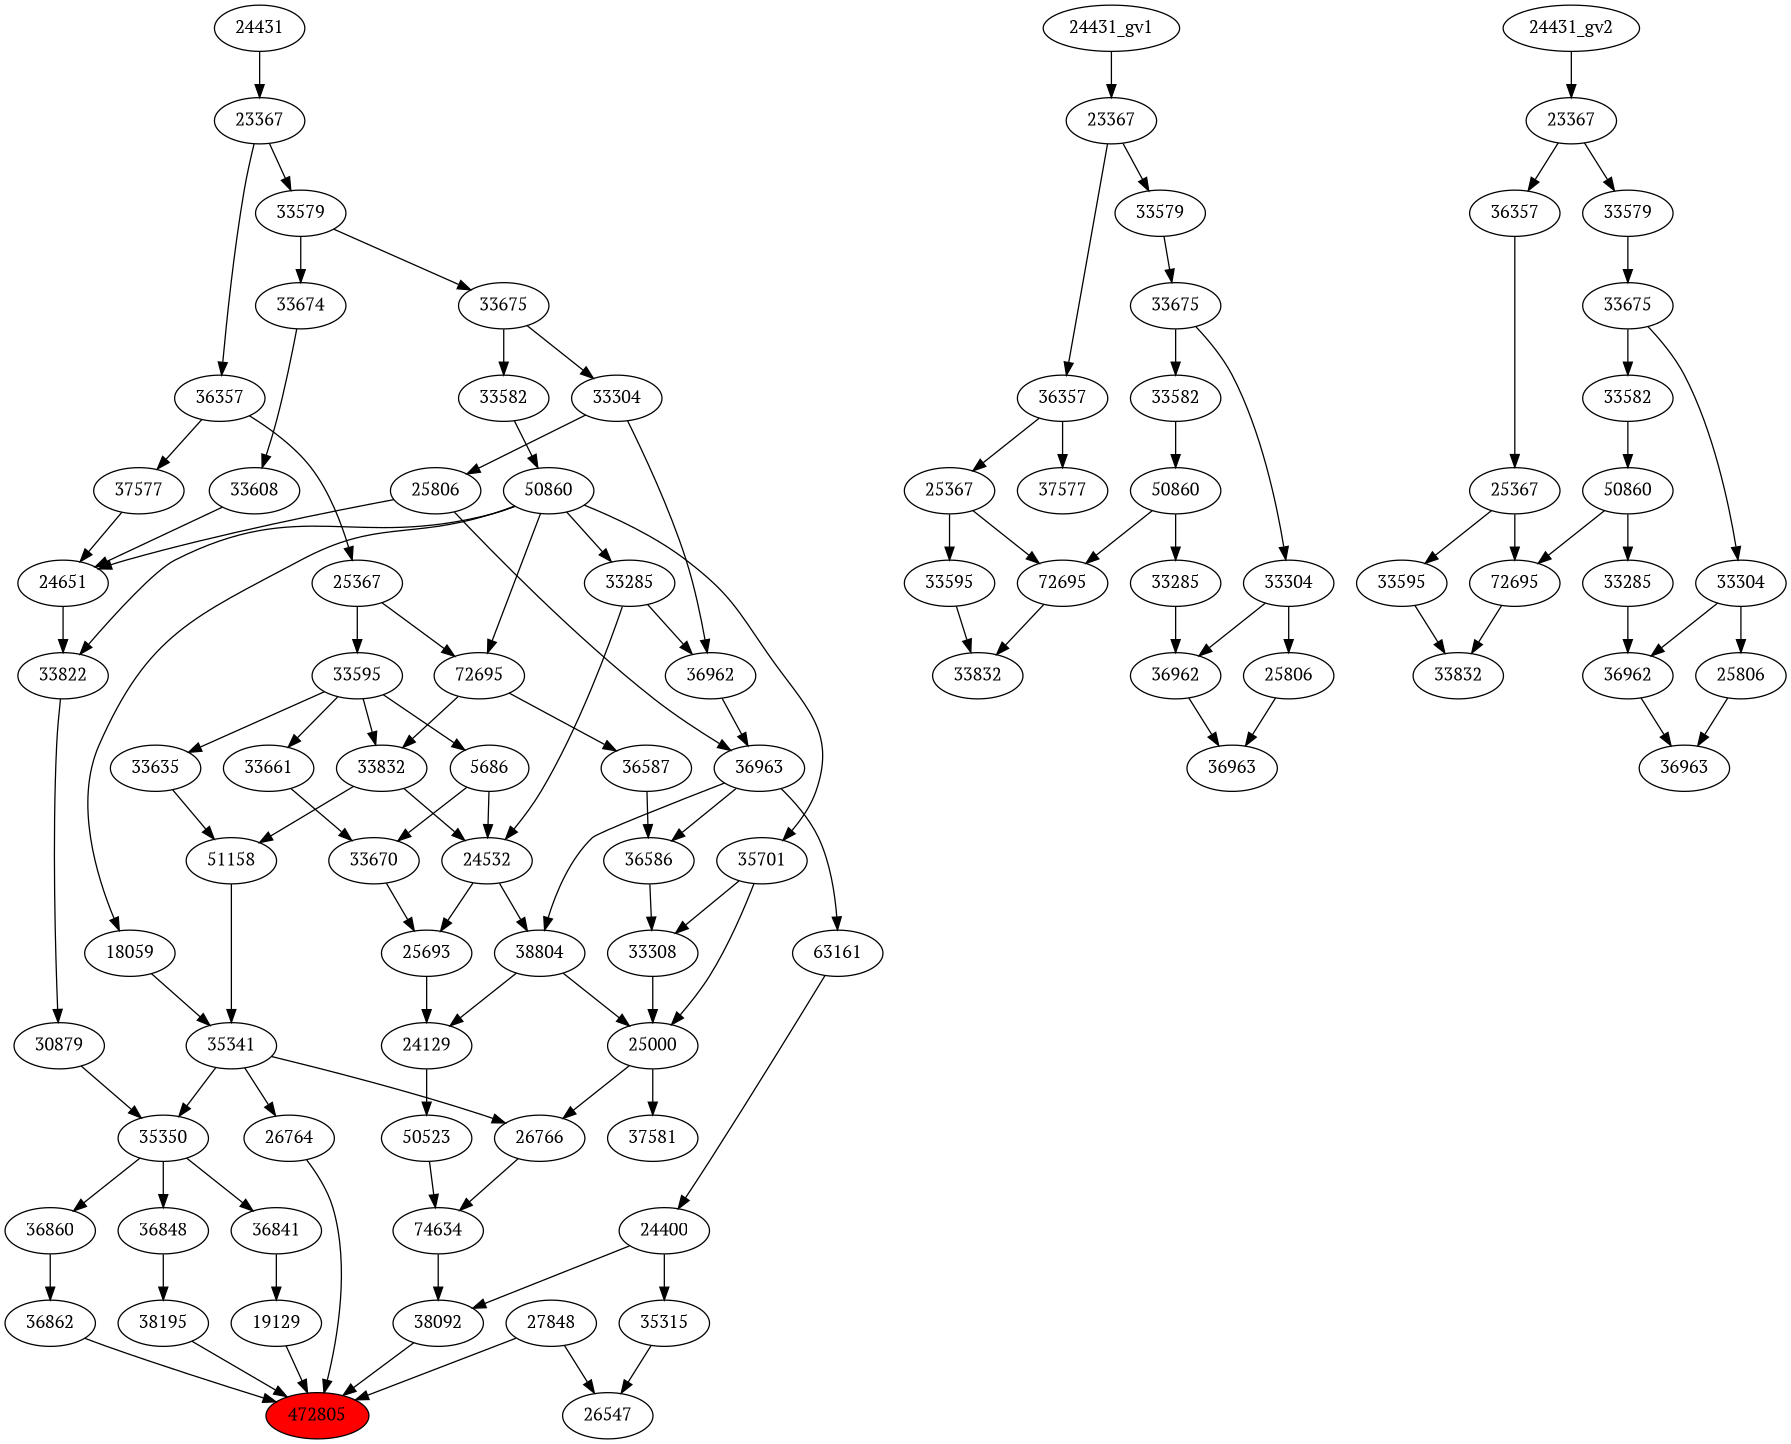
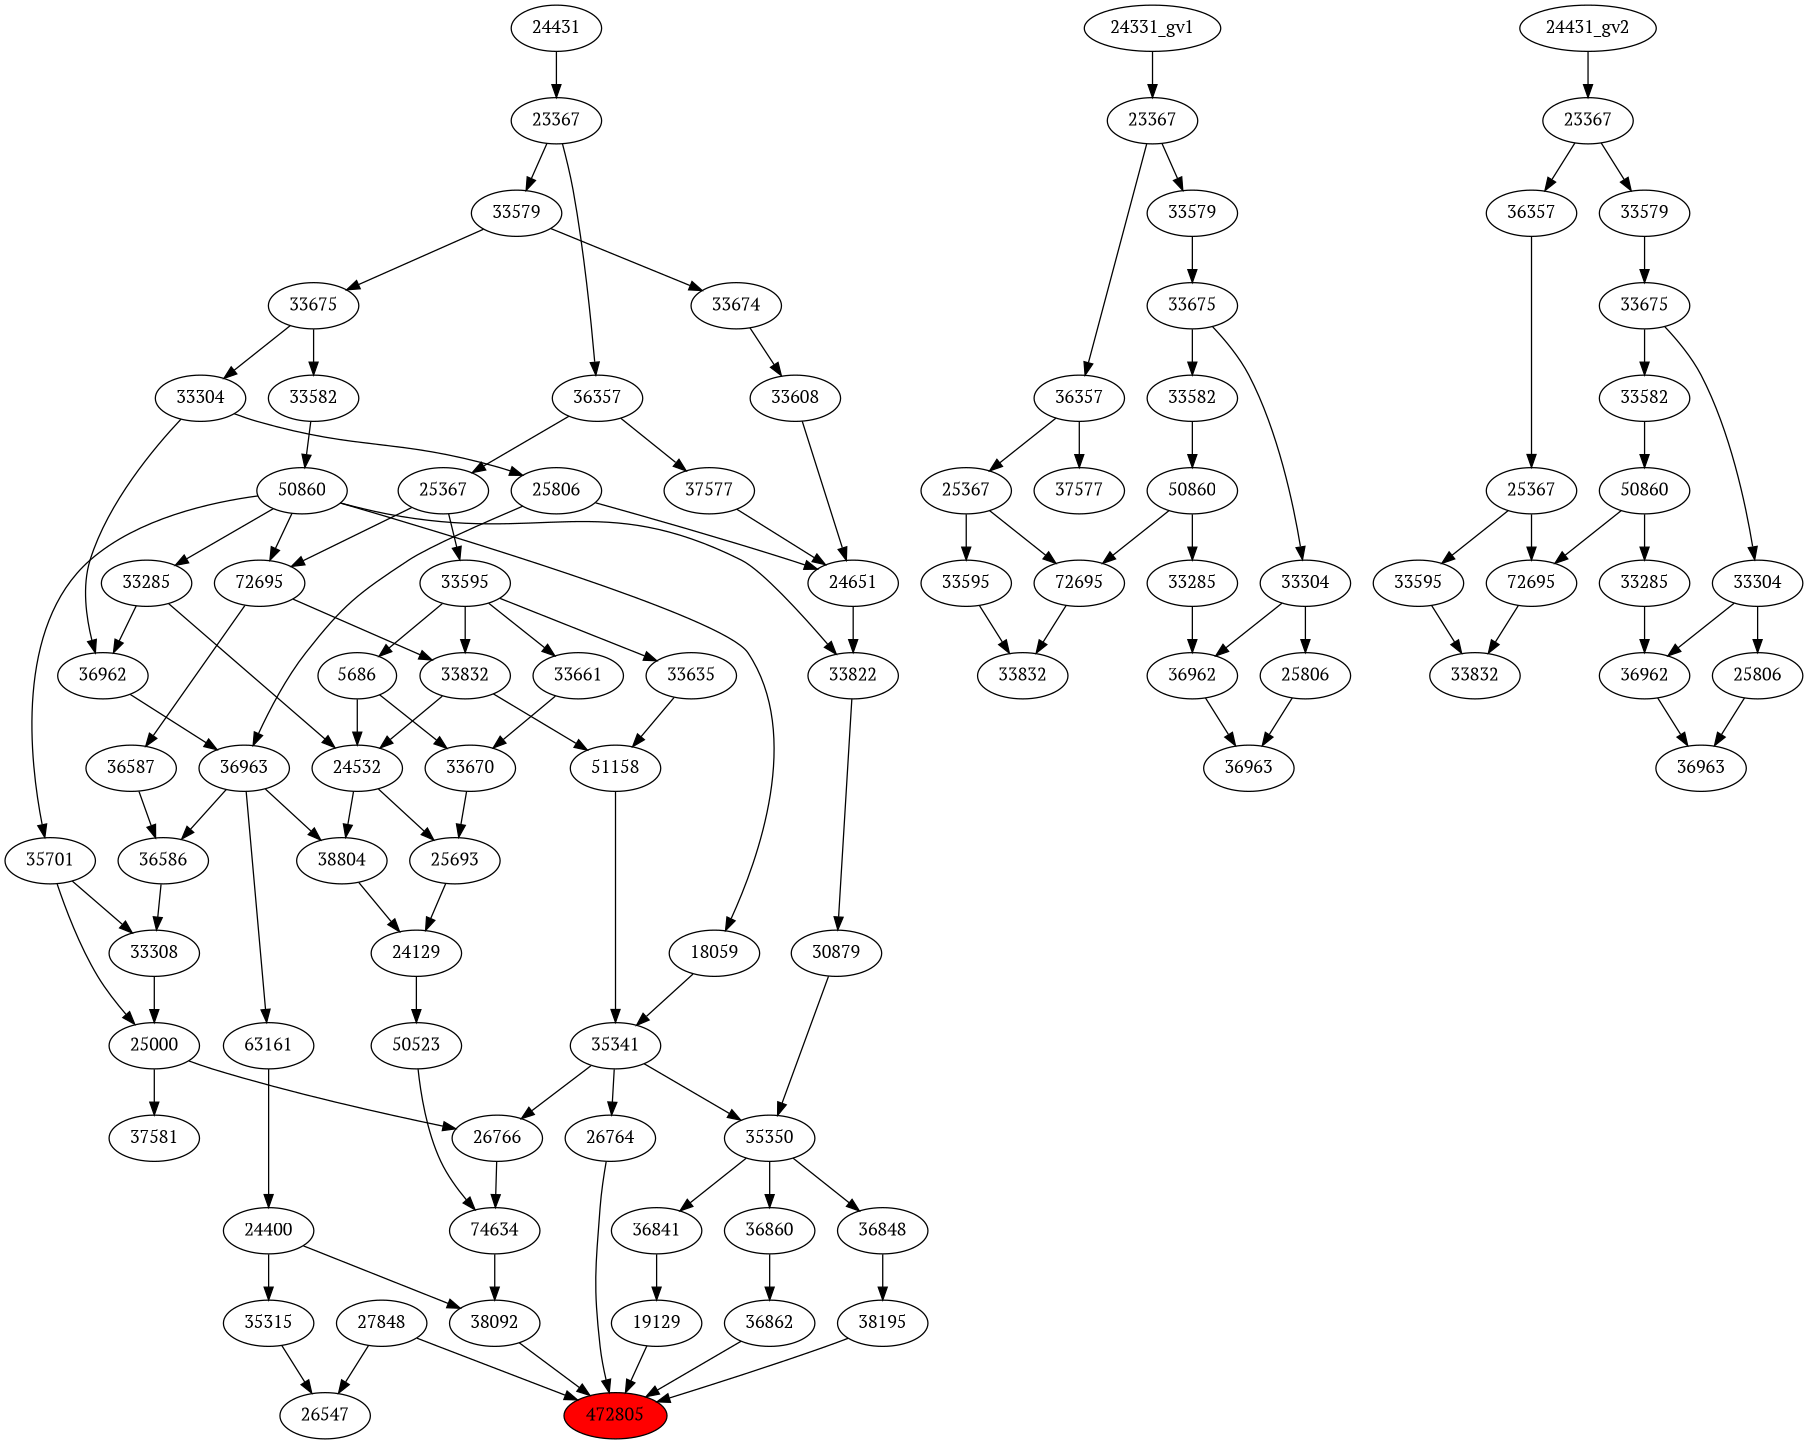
node "24431_gv1": label "24431_gv1" -> "24331_gv1"
edge "38804" -> "25000": removed
